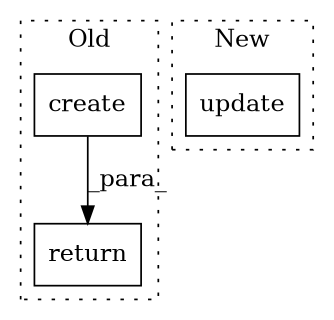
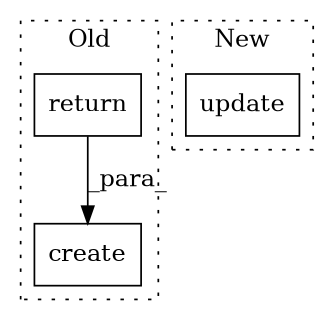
edge "create" -> "return": reversed
